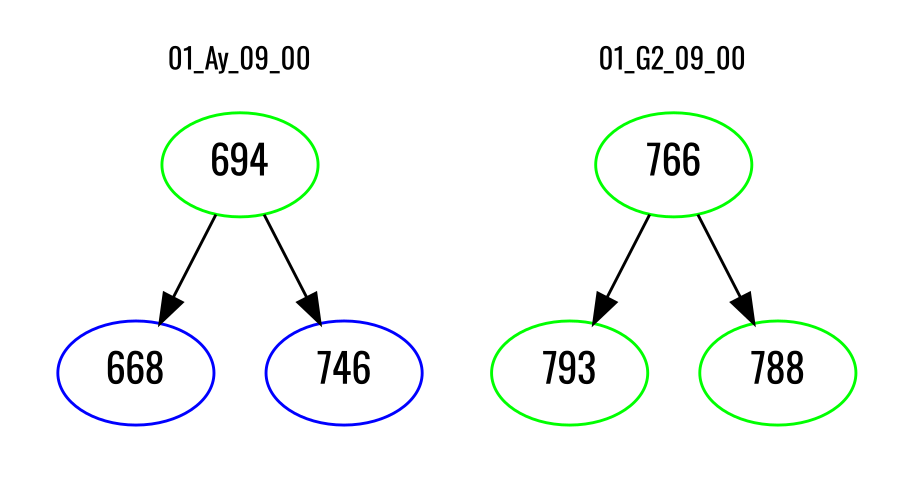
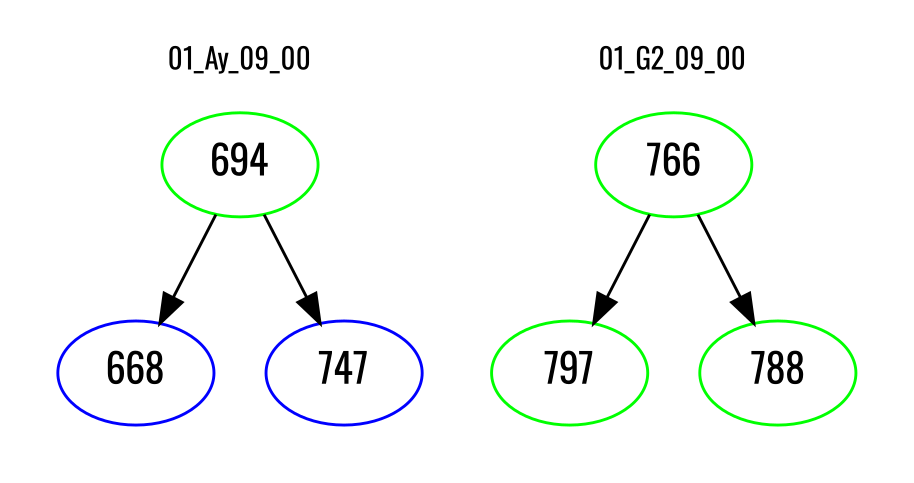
node "746": label "746" -> "747"
node "793": label "793" -> "797"
